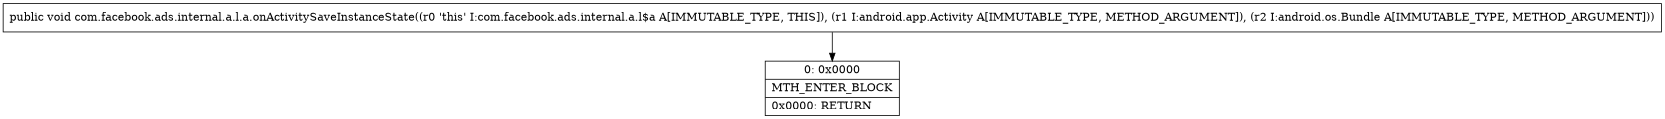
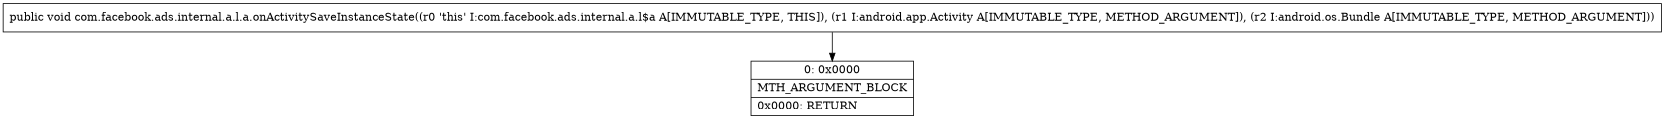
node "0: 0x0000": text "MTH_ENTER_BLOCK" -> "MTH_ARGUMENT_BLOCK"
